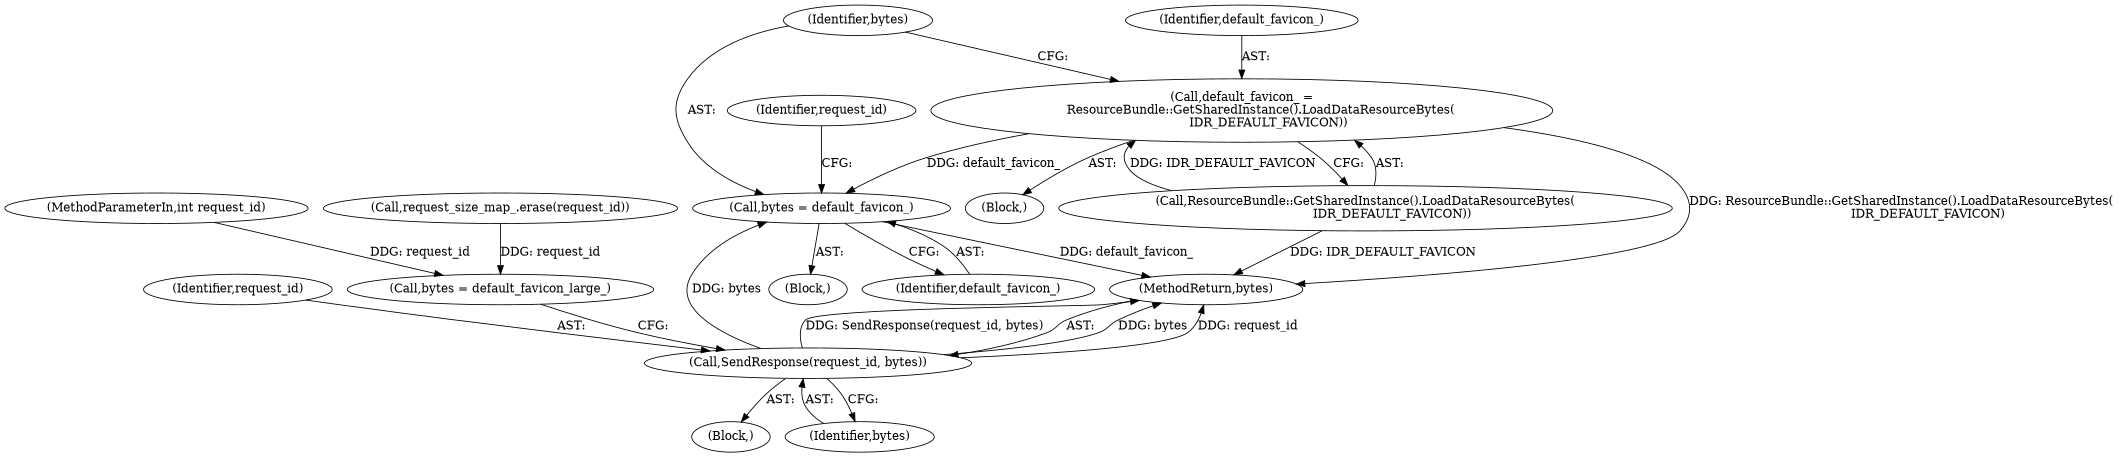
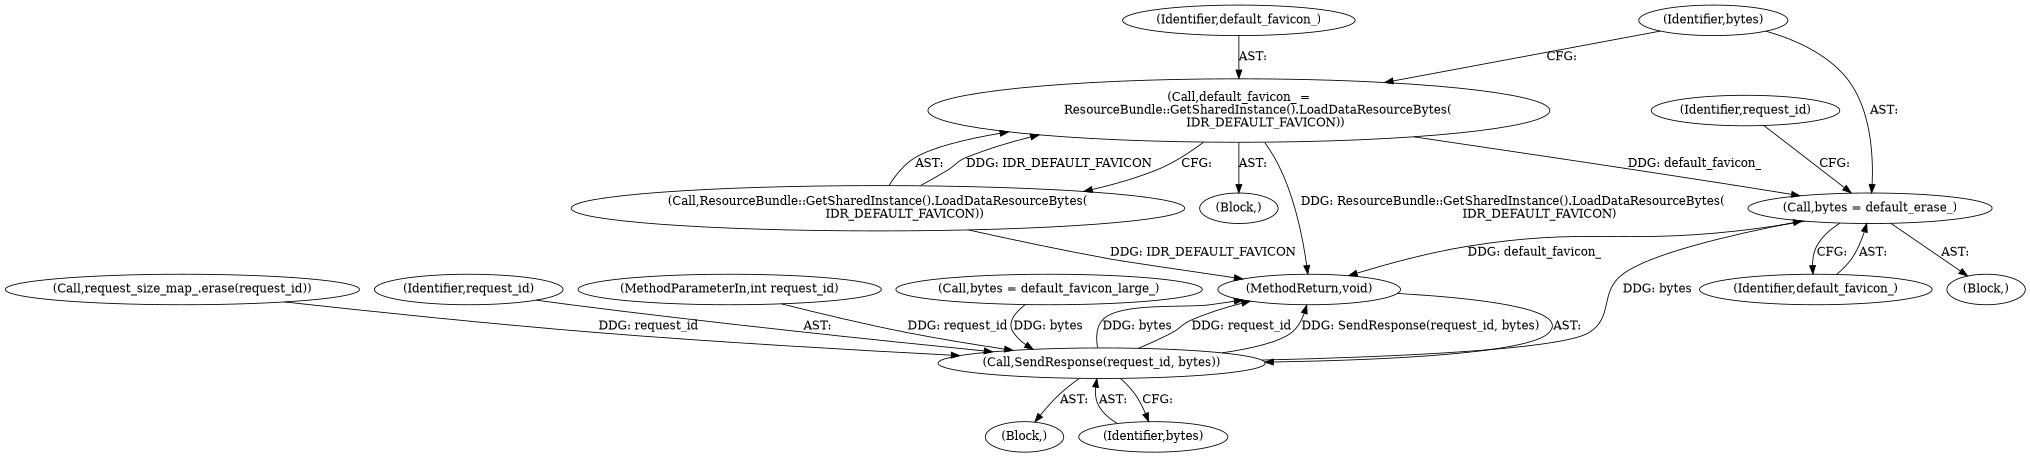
node "(Call,bytes = default_favicon_)": label "(Call,bytes = default_favicon_)" -> "(Call,bytes = default_erase_)"
edge "(Call,request_size_map_.erase(request_id))" -> "(Call,bytes = default_favicon_large_)": now "(Call,request_size_map_.erase(request_id))" -> "(Call,SendResponse(request_id, bytes))"
edge "(MethodParameterIn,int request_id)" -> "(Call,bytes = default_favicon_large_)": now "(MethodParameterIn,int request_id)" -> "(Call,SendResponse(request_id, bytes))"
node "(MethodReturn,bytes)": label "(MethodReturn,bytes)" -> "(MethodReturn,void)"
edge "(Call,bytes = default_favicon_large_)" -> "(Call,SendResponse(request_id, bytes))": label "CFG: " -> "DDG: bytes"
